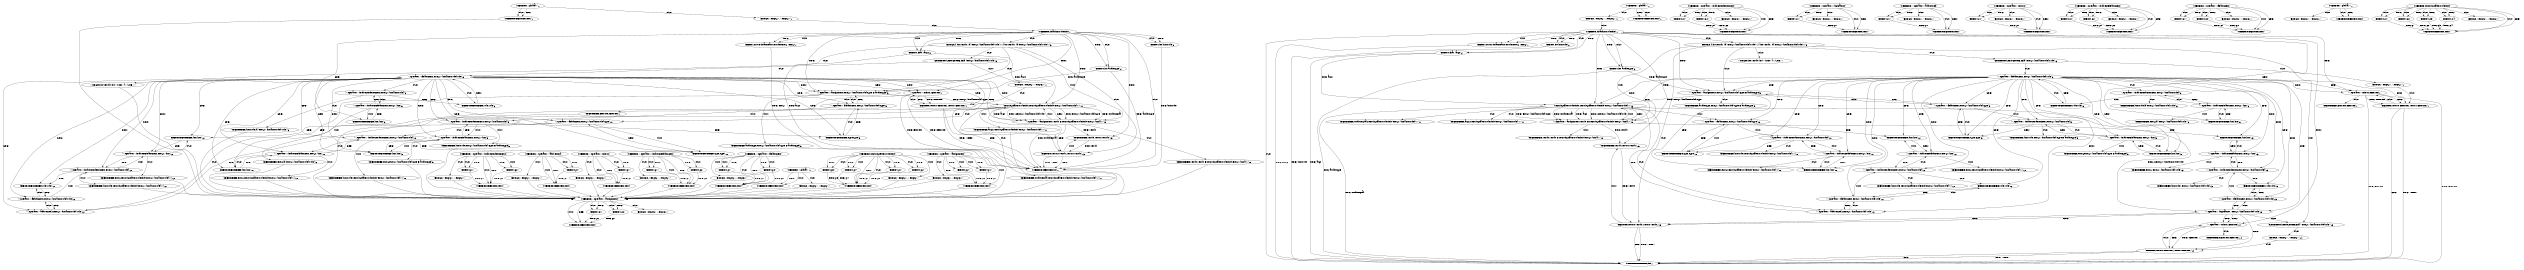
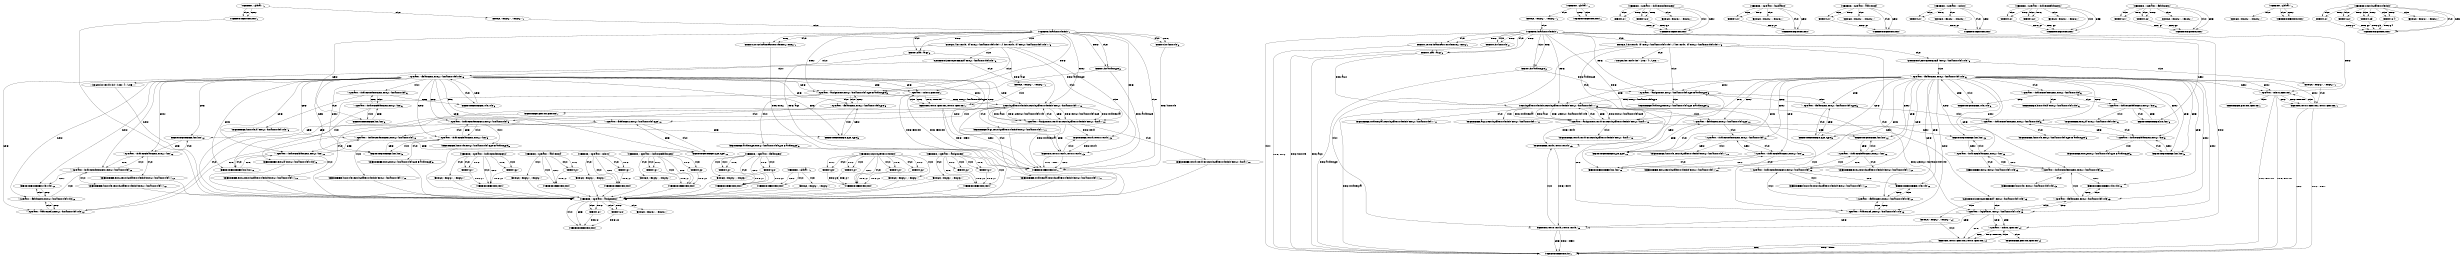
edge "(<operator>.logicalNot,!entry->lsm[lsm_rule].rule)" -> "(CONTROL_STRUCTURE,IF,if (!entry->lsm[lsm_rule].rule))": reversed
